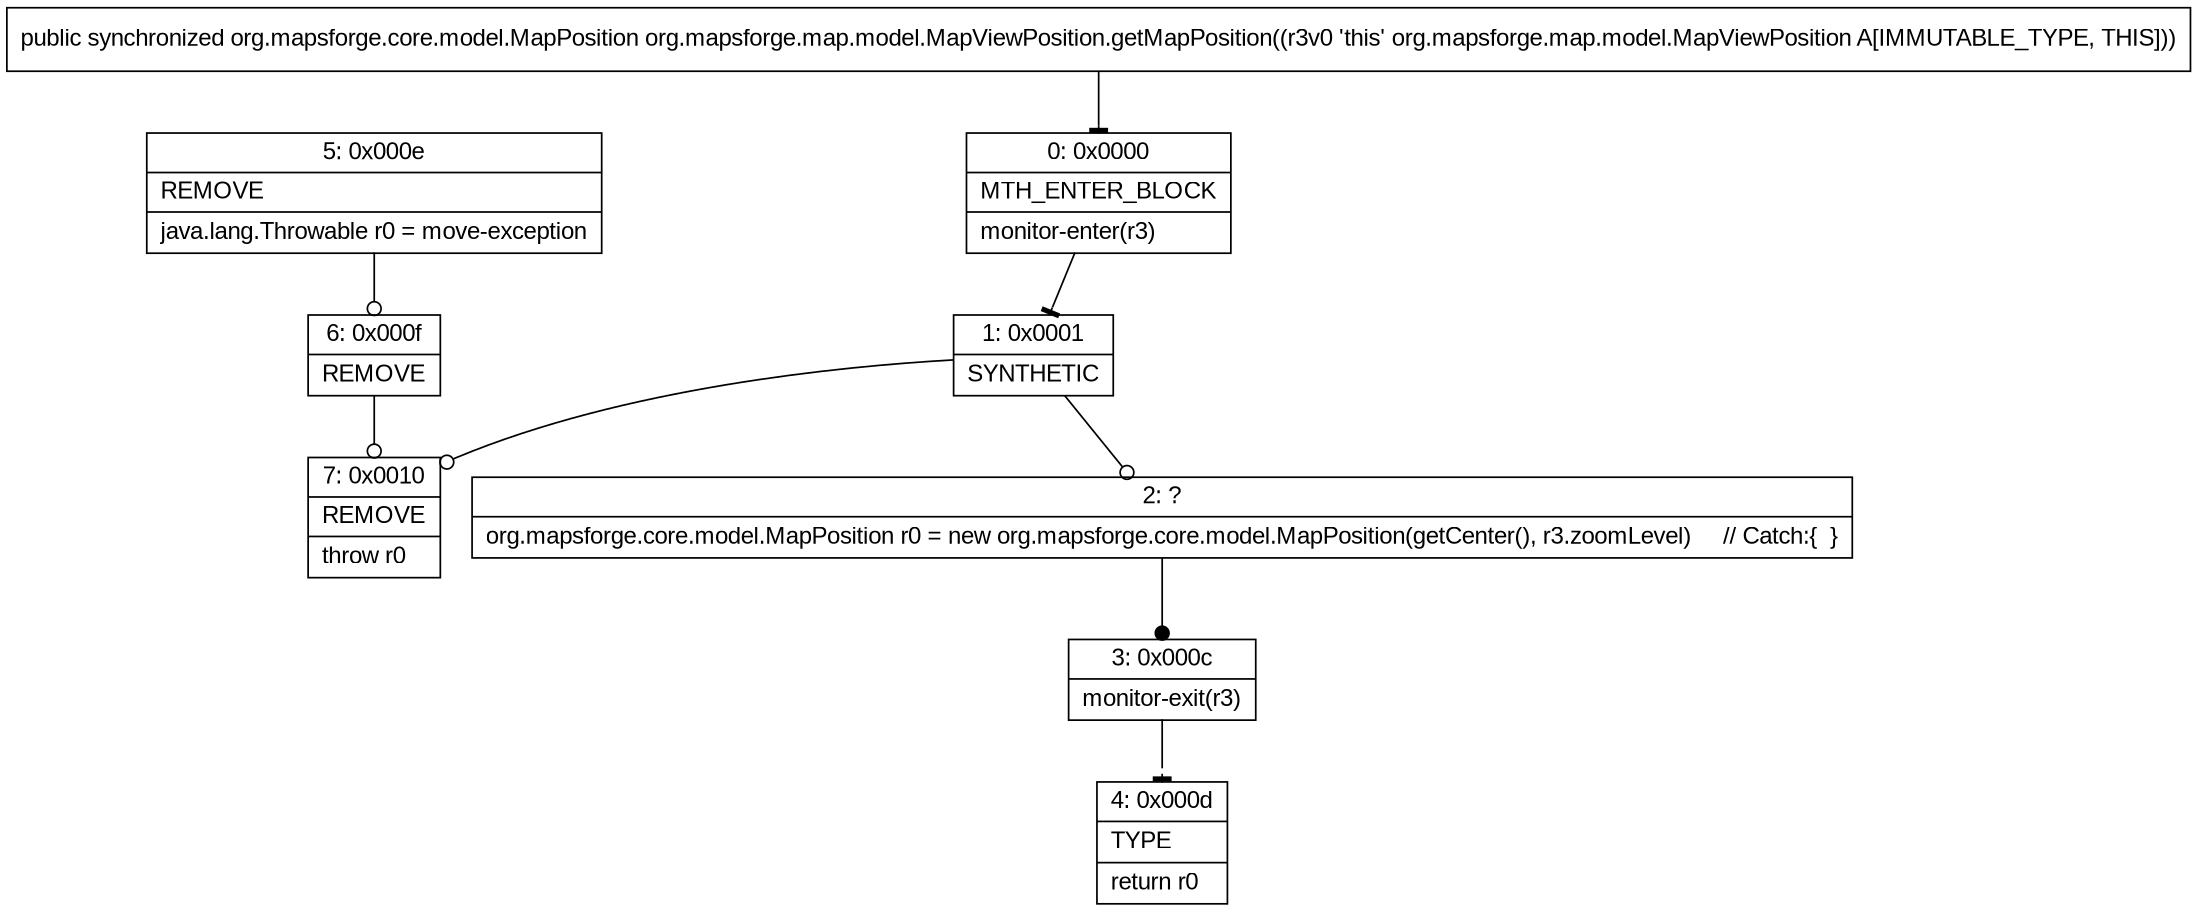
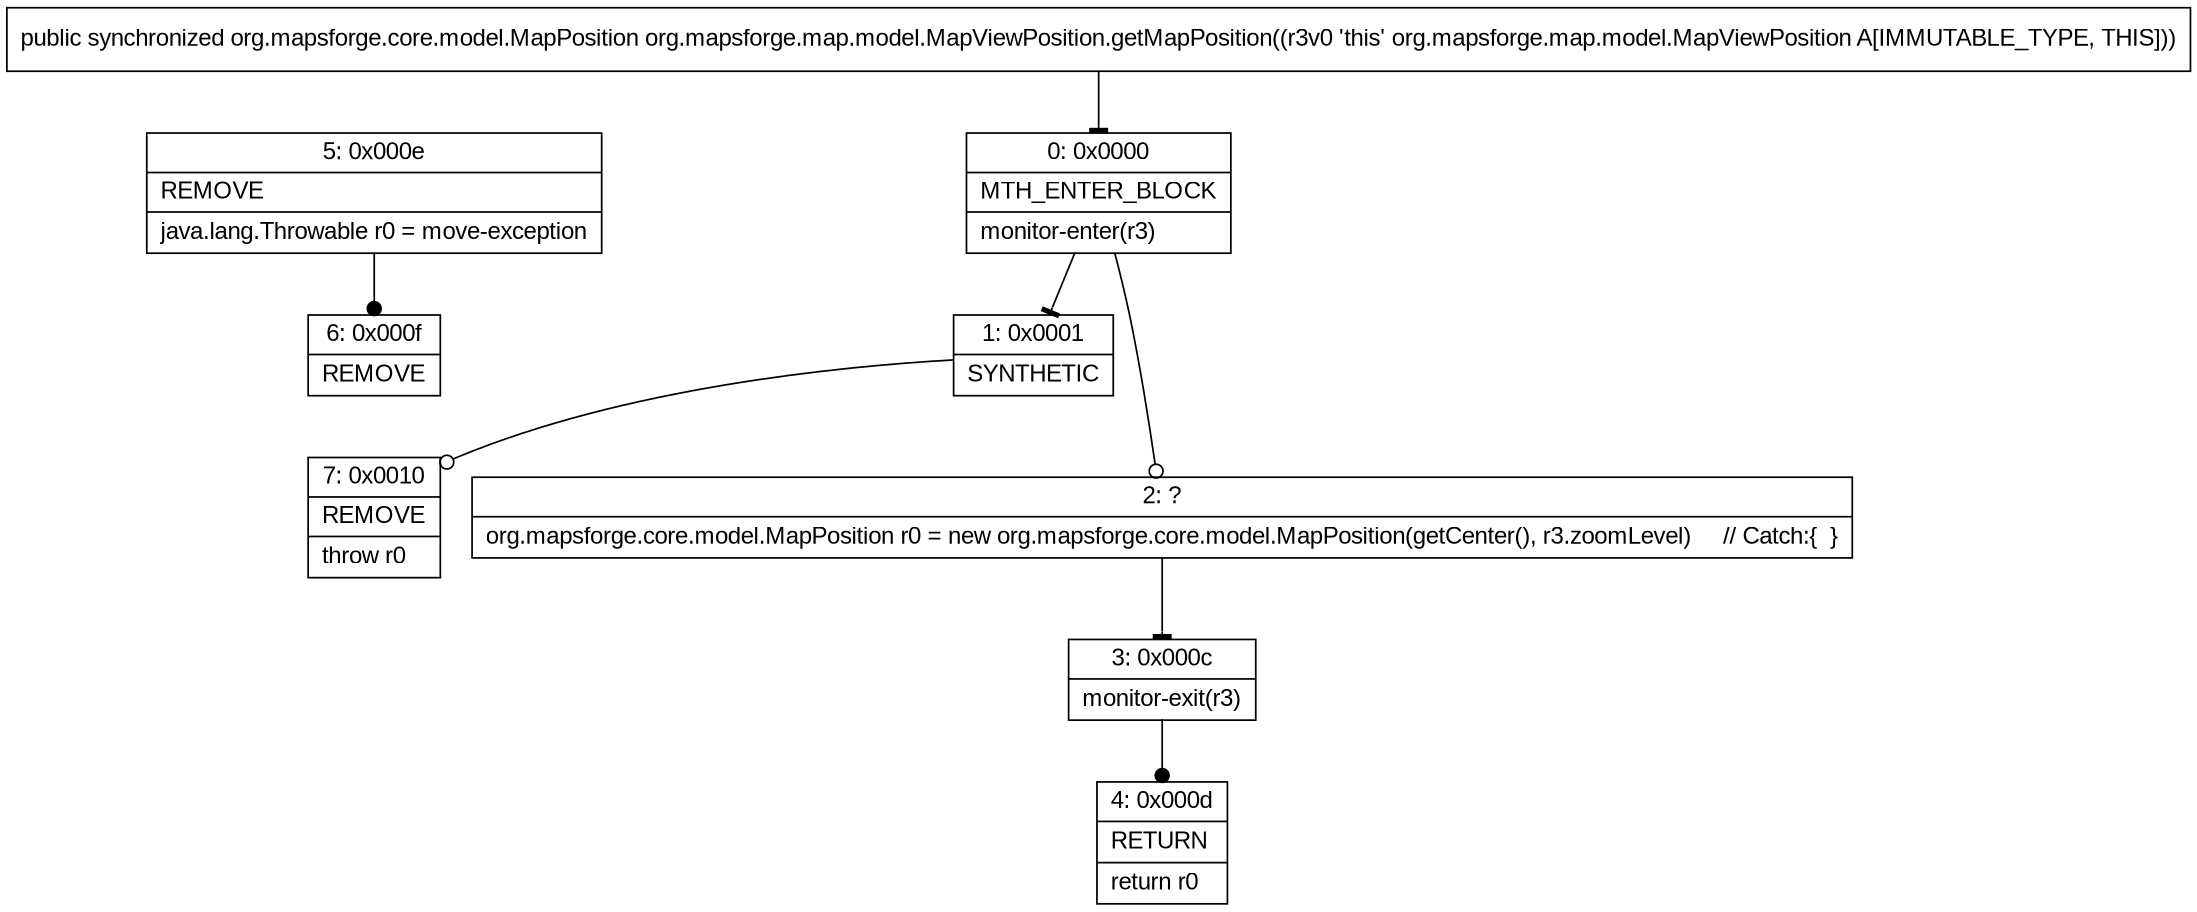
edge "5: 0x000e" -> "6: 0x000f": arrowhead odot -> dot
edge "6: 0x000f" -> "7: 0x0010": removed
edge "1: 0x0001" -> "2: ?": now "0: 0x0000" -> "2: ?"
edge "2: ?" -> "3: 0x000c": arrowhead dot -> tee
edge "3: 0x000c" -> "4: 0x000d": arrowhead tee -> dot
node "4: 0x000d": text "TYPE" -> "RETURN"
